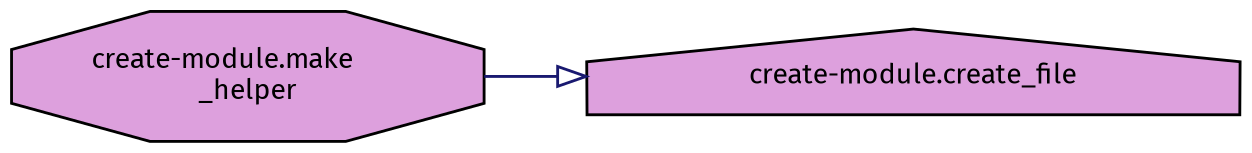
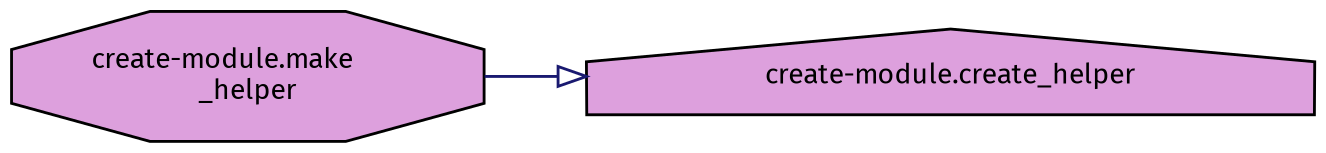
node "create-module.create_file": label "create-module.create_file" -> "create-module.create_helper"
